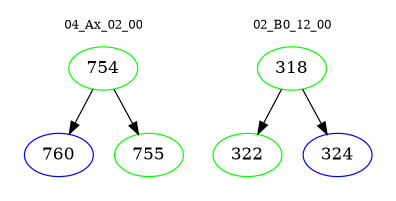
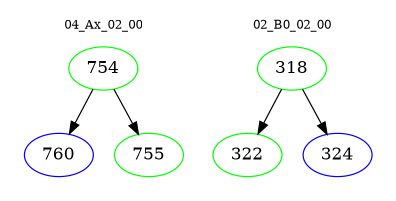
cluster "02_B0_12_00": label "02_B0_12_00" -> "02_B0_02_00"
